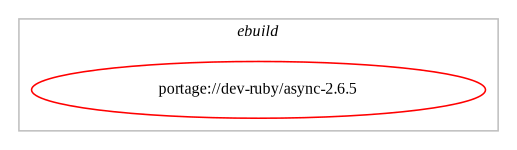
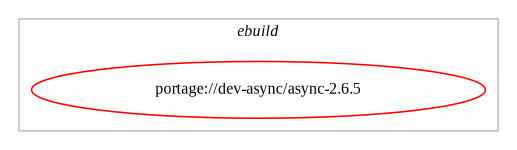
node "portage://dev-ruby/async-2.6.5": label "portage://dev-ruby/async-2.6.5" -> "portage://dev-async/async-2.6.5"
